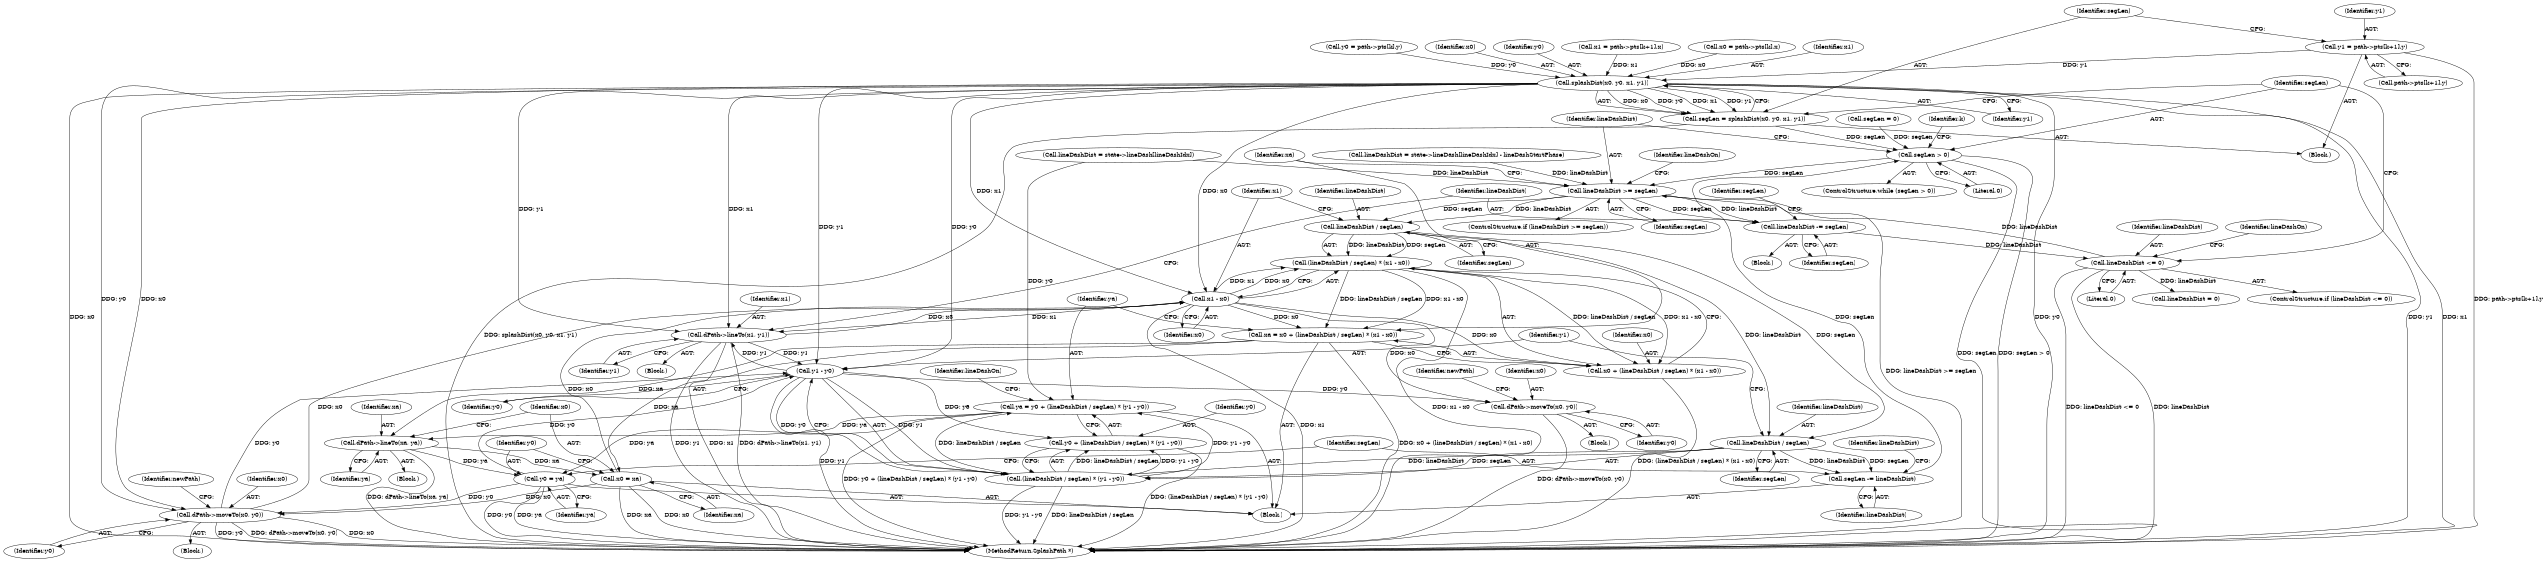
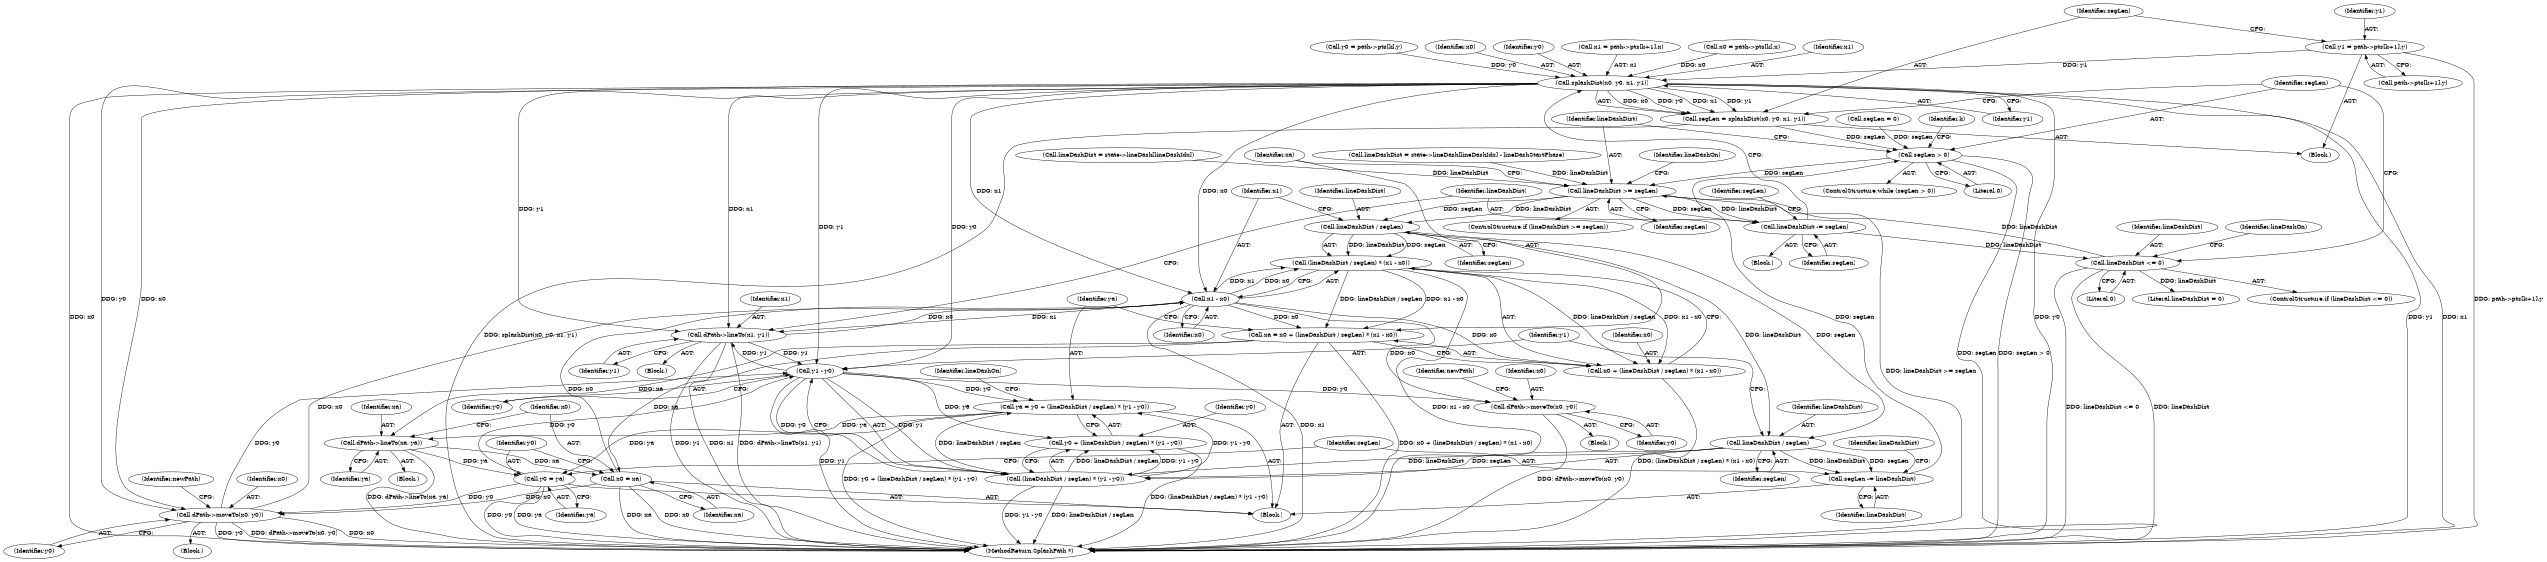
edge "(Call,x1 = path->pts[k+1].x)" -> "(Call,splashDist(x0, y0, x1, y1))": label "DDG: x1" -> "AST: x1"
edge "(Call,segLen = splashDist(x0, y0, x1, y1))" -> "(Call,splashDist(x0, y0, x1, y1))": now "(Call,lineDashDist -= segLen)" -> "(Call,splashDist(x0, y0, x1, y1))"
edge "(Call,lineDashDist = state->lineDash[lineDashIdx])" -> "(Call,ya = y0 + (lineDashDist / segLen) * (y1 - y0))": now "(Call,y1 - y0)" -> "(Call,ya = y0 + (lineDashDist / segLen) * (y1 - y0))"
node "(Call,lineDashDist = 0)": label "(Call,lineDashDist = 0)" -> "(Literal,lineDashDist = 0)"
